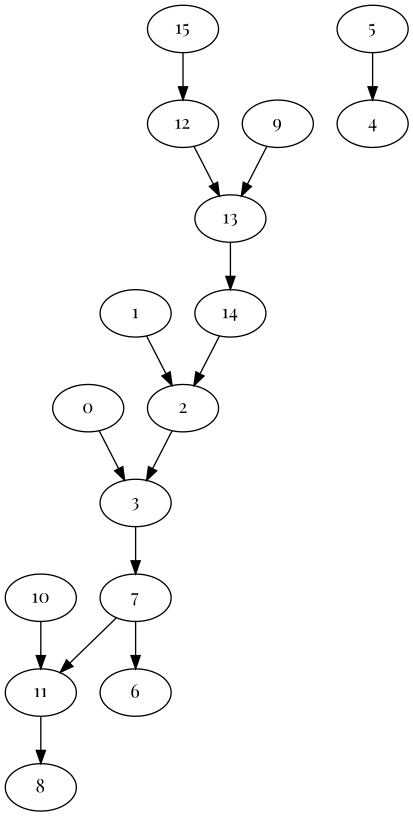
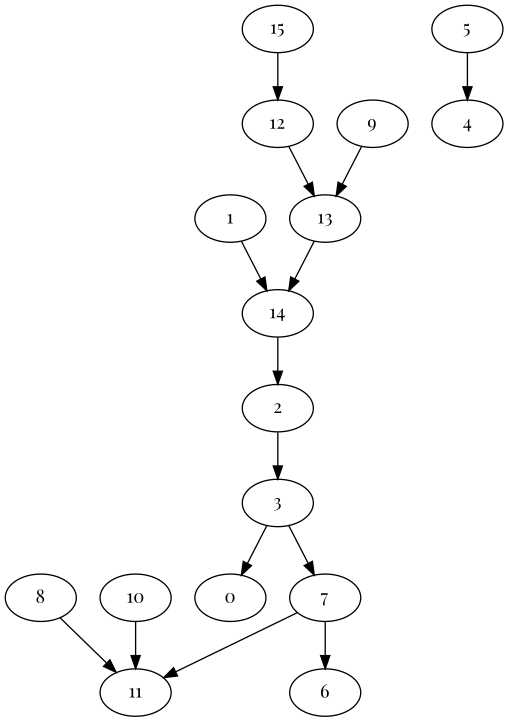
edge "1" -> "2": now "1" -> "14"
edge "0" -> "3": reversed
edge "11" -> "8": reversed
